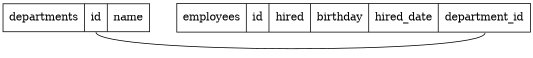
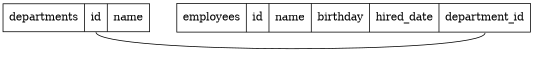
node "employees": text "hired" -> "name"
